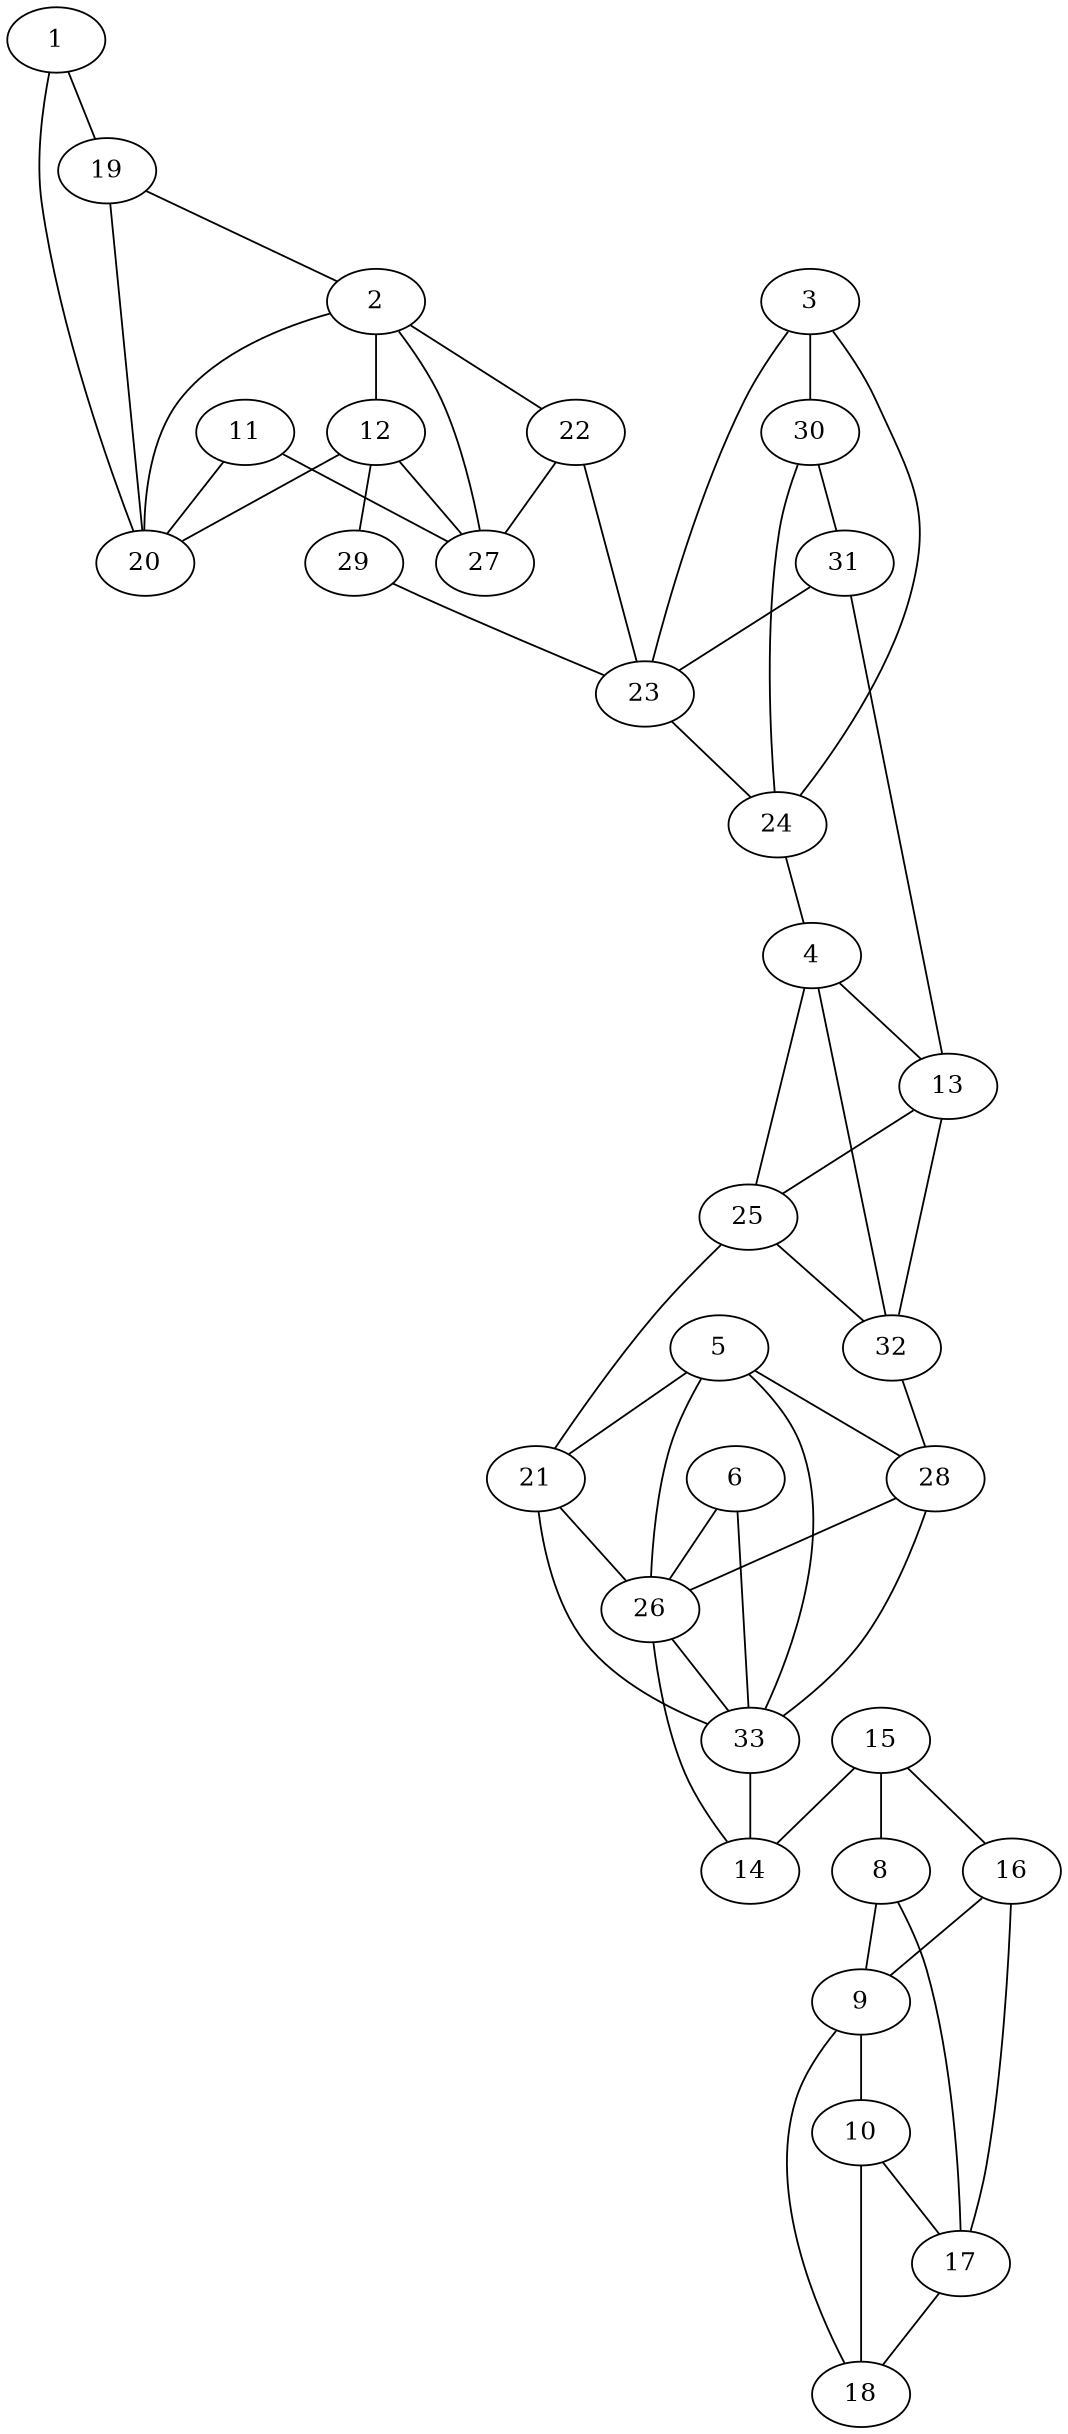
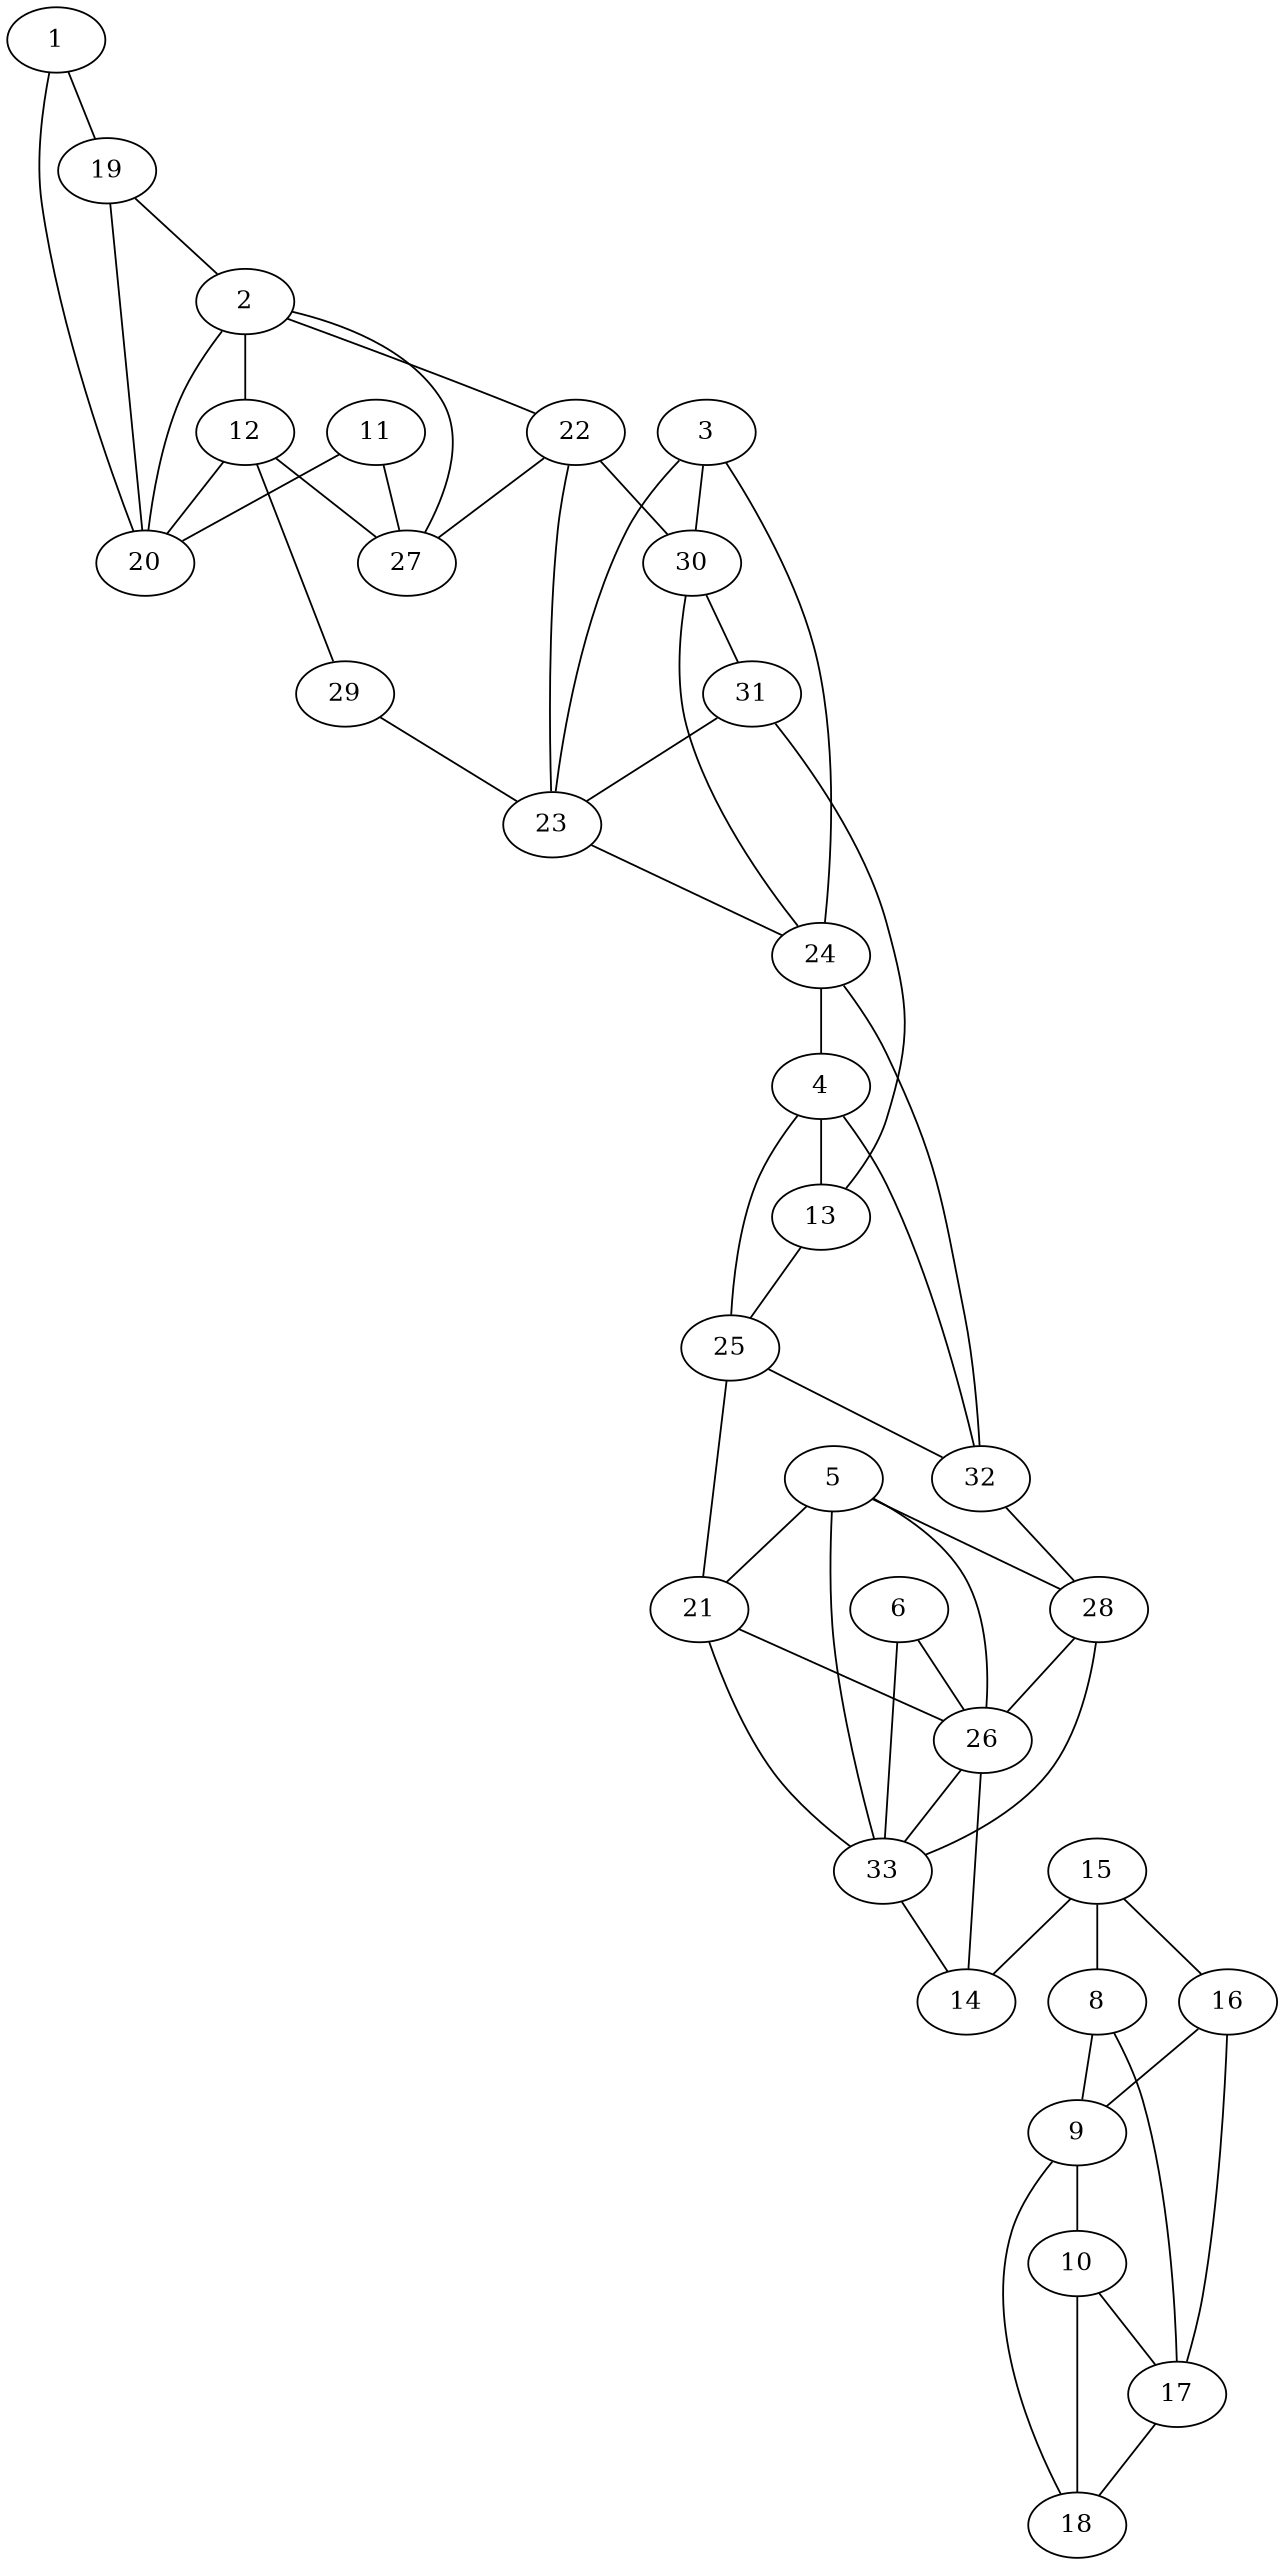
edge "22" -- "30": added
edge "13" -- "32": now "24" -- "32"
